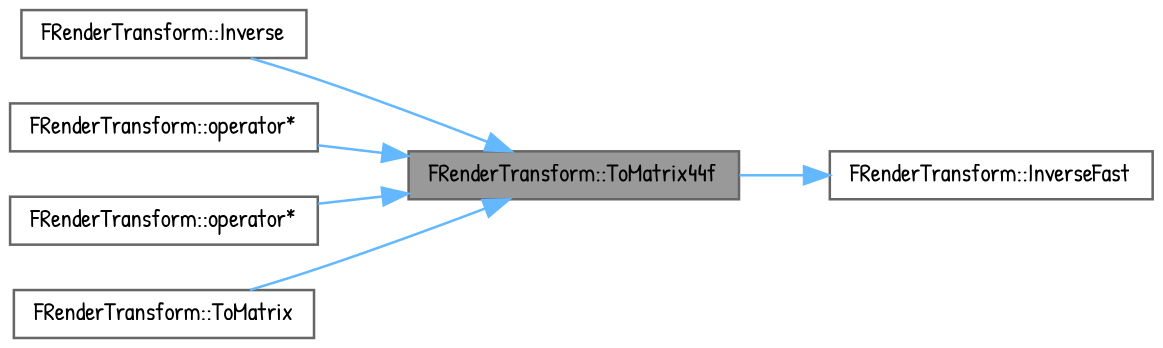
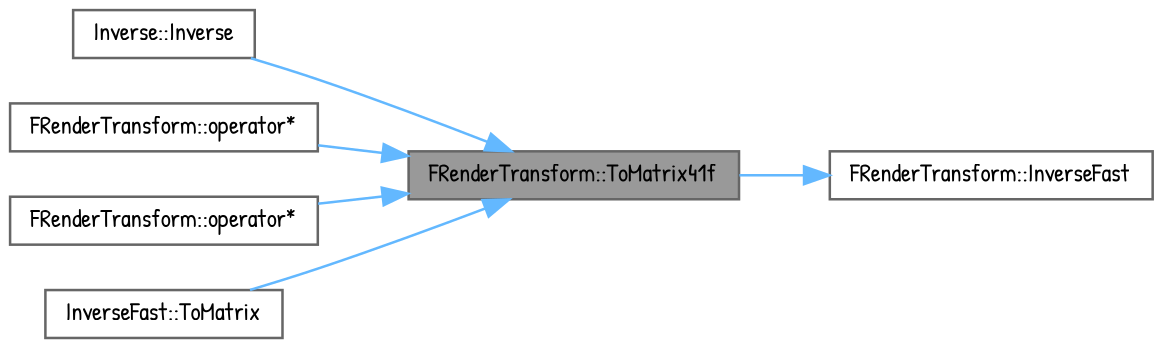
node "FRenderTransform::Inverse": label "FRenderTransform::Inverse" -> "Inverse::Inverse"
node "FRenderTransform::ToMatrix44f": label "FRenderTransform::ToMatrix44f" -> "FRenderTransform::ToMatrix41f"
node "FRenderTransform::ToMatrix": label "FRenderTransform::ToMatrix" -> "InverseFast::ToMatrix"
